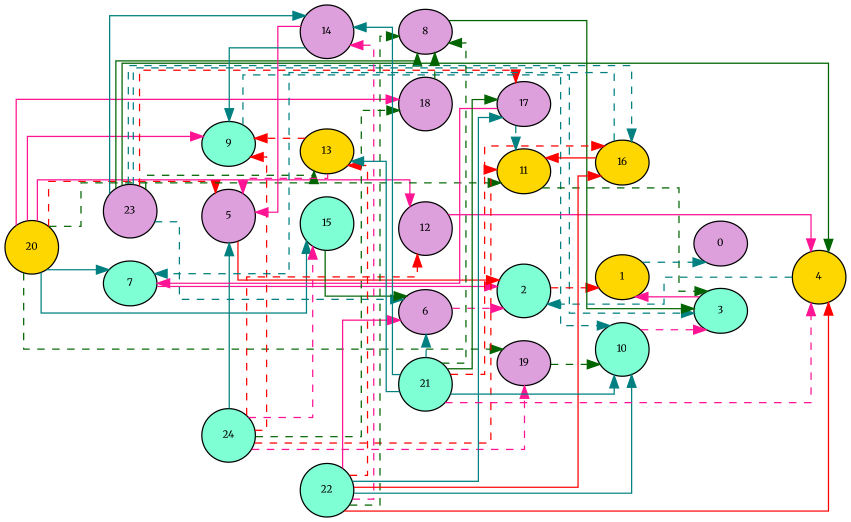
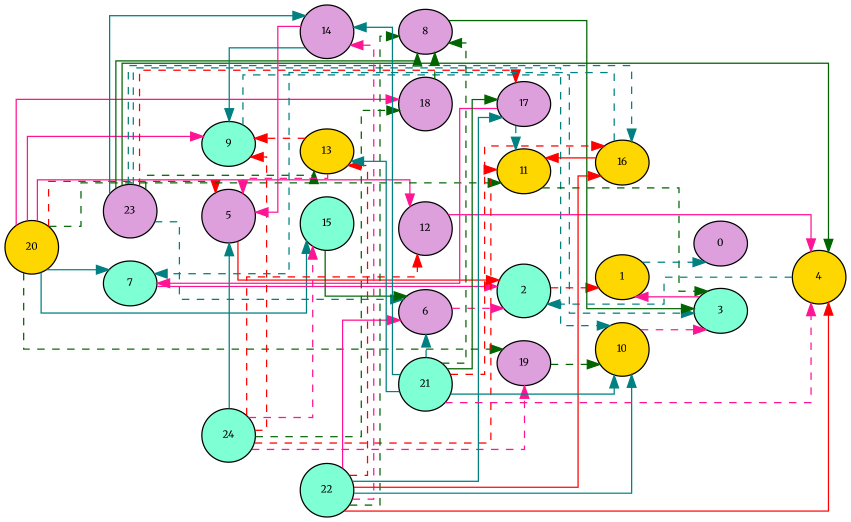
node "10": fillcolor aquamarine -> gold
